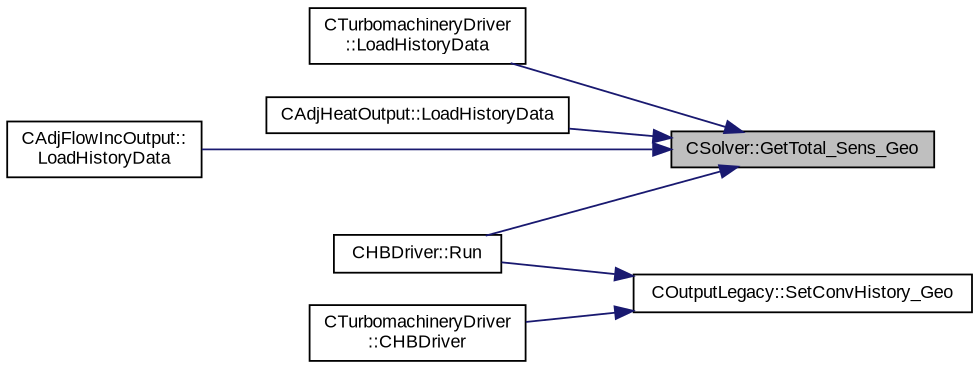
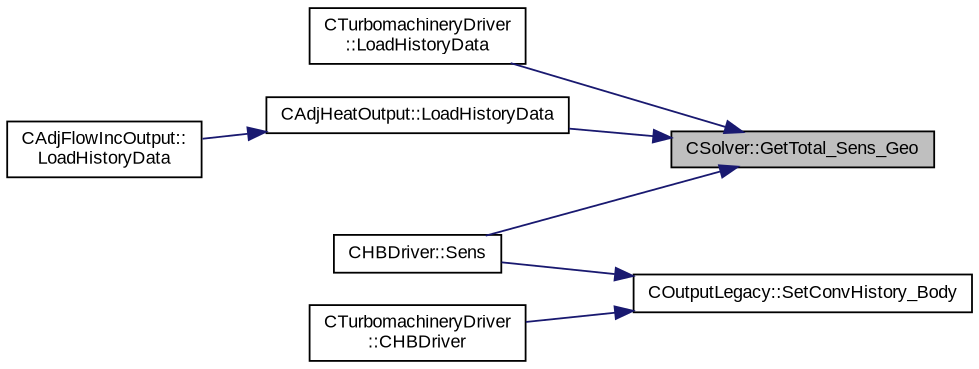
edge "CAdjFlowIncOutput:: LoadHistoryData" -> "CSolver::GetTotal_Sens_Geo": now "CAdjFlowIncOutput:: LoadHistoryData" -> "CAdjHeatOutput::LoadHistoryData"
node "CHBDriver::Run": label "CHBDriver::Run" -> "CHBDriver::Sens"
node "COutputLegacy::SetConvHistory_Geo": label "COutputLegacy::SetConvHistory_Geo" -> "COutputLegacy::SetConvHistory_Body"
